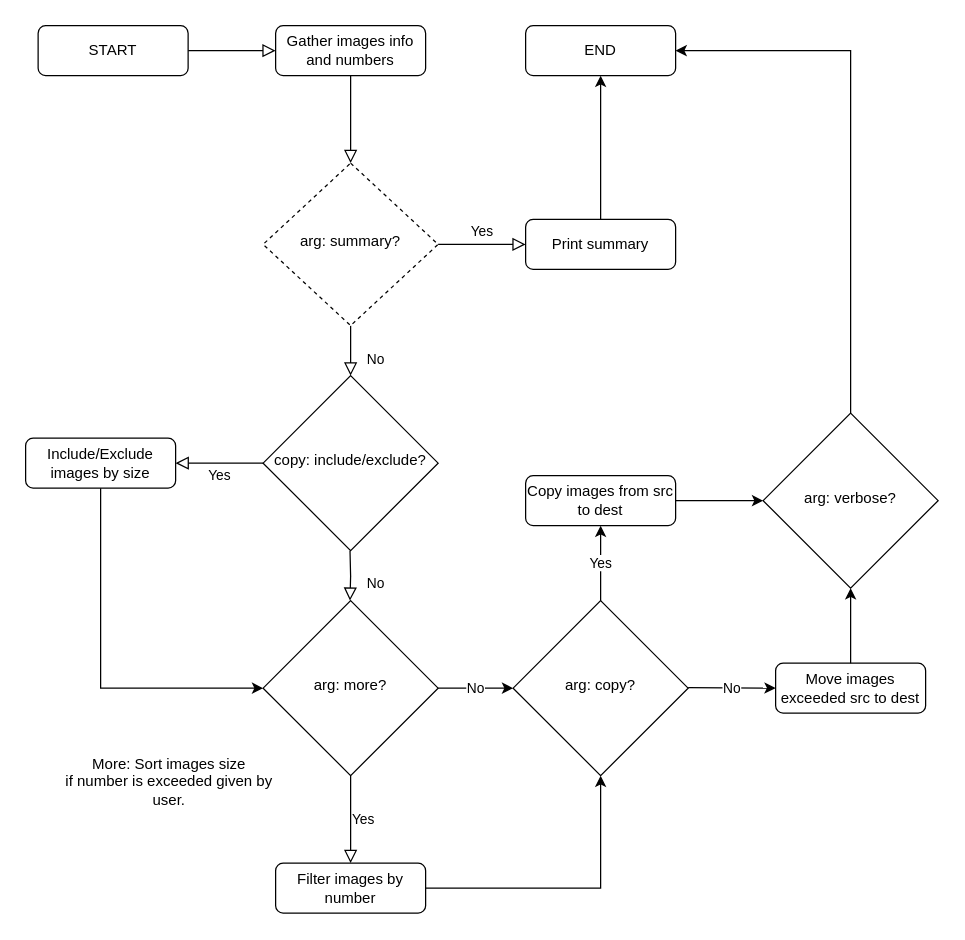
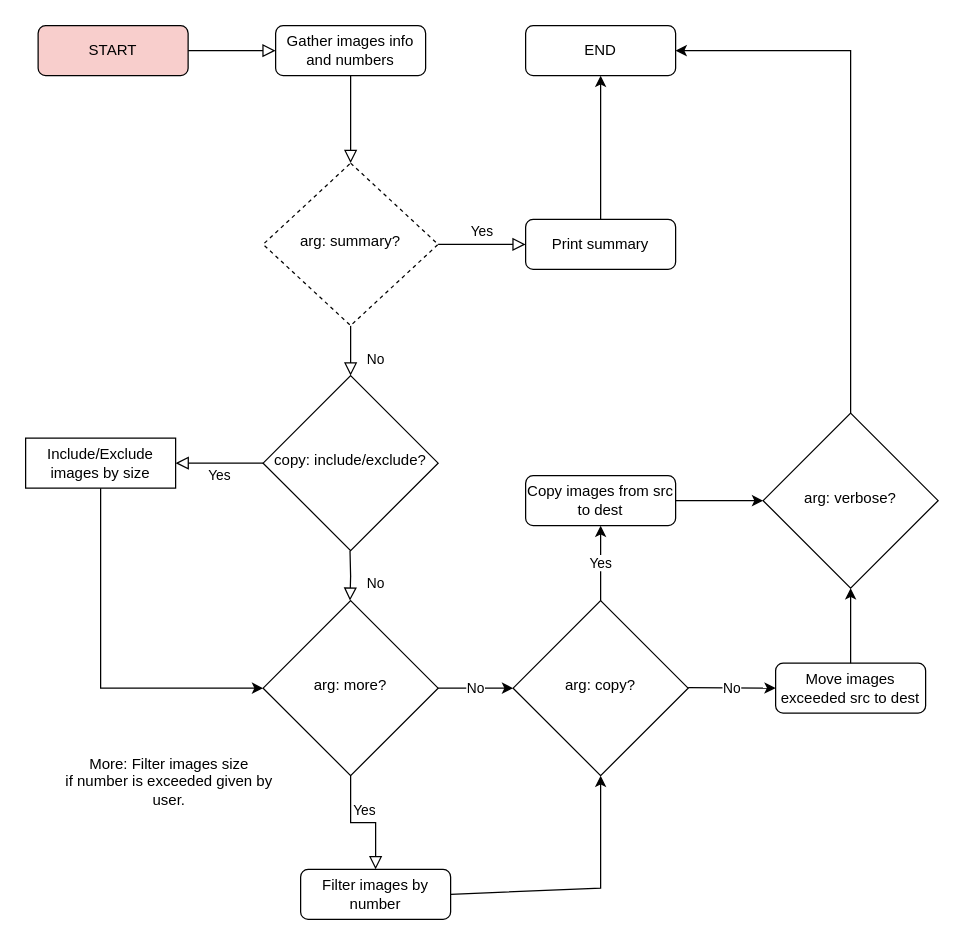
node "START": fillcolor #ffffff -> #f8cecc
node "Include/Exclude images by size": shape rounded rectangle -> rectangle
node "More: Sort images size if number is exceeded given by user.": label "More: Sort images size if number is exceeded given by user." -> "More: Filter images size if number is exceeded given by user."
node "Filter images by number": moved (351, 888) -> (376, 894)
